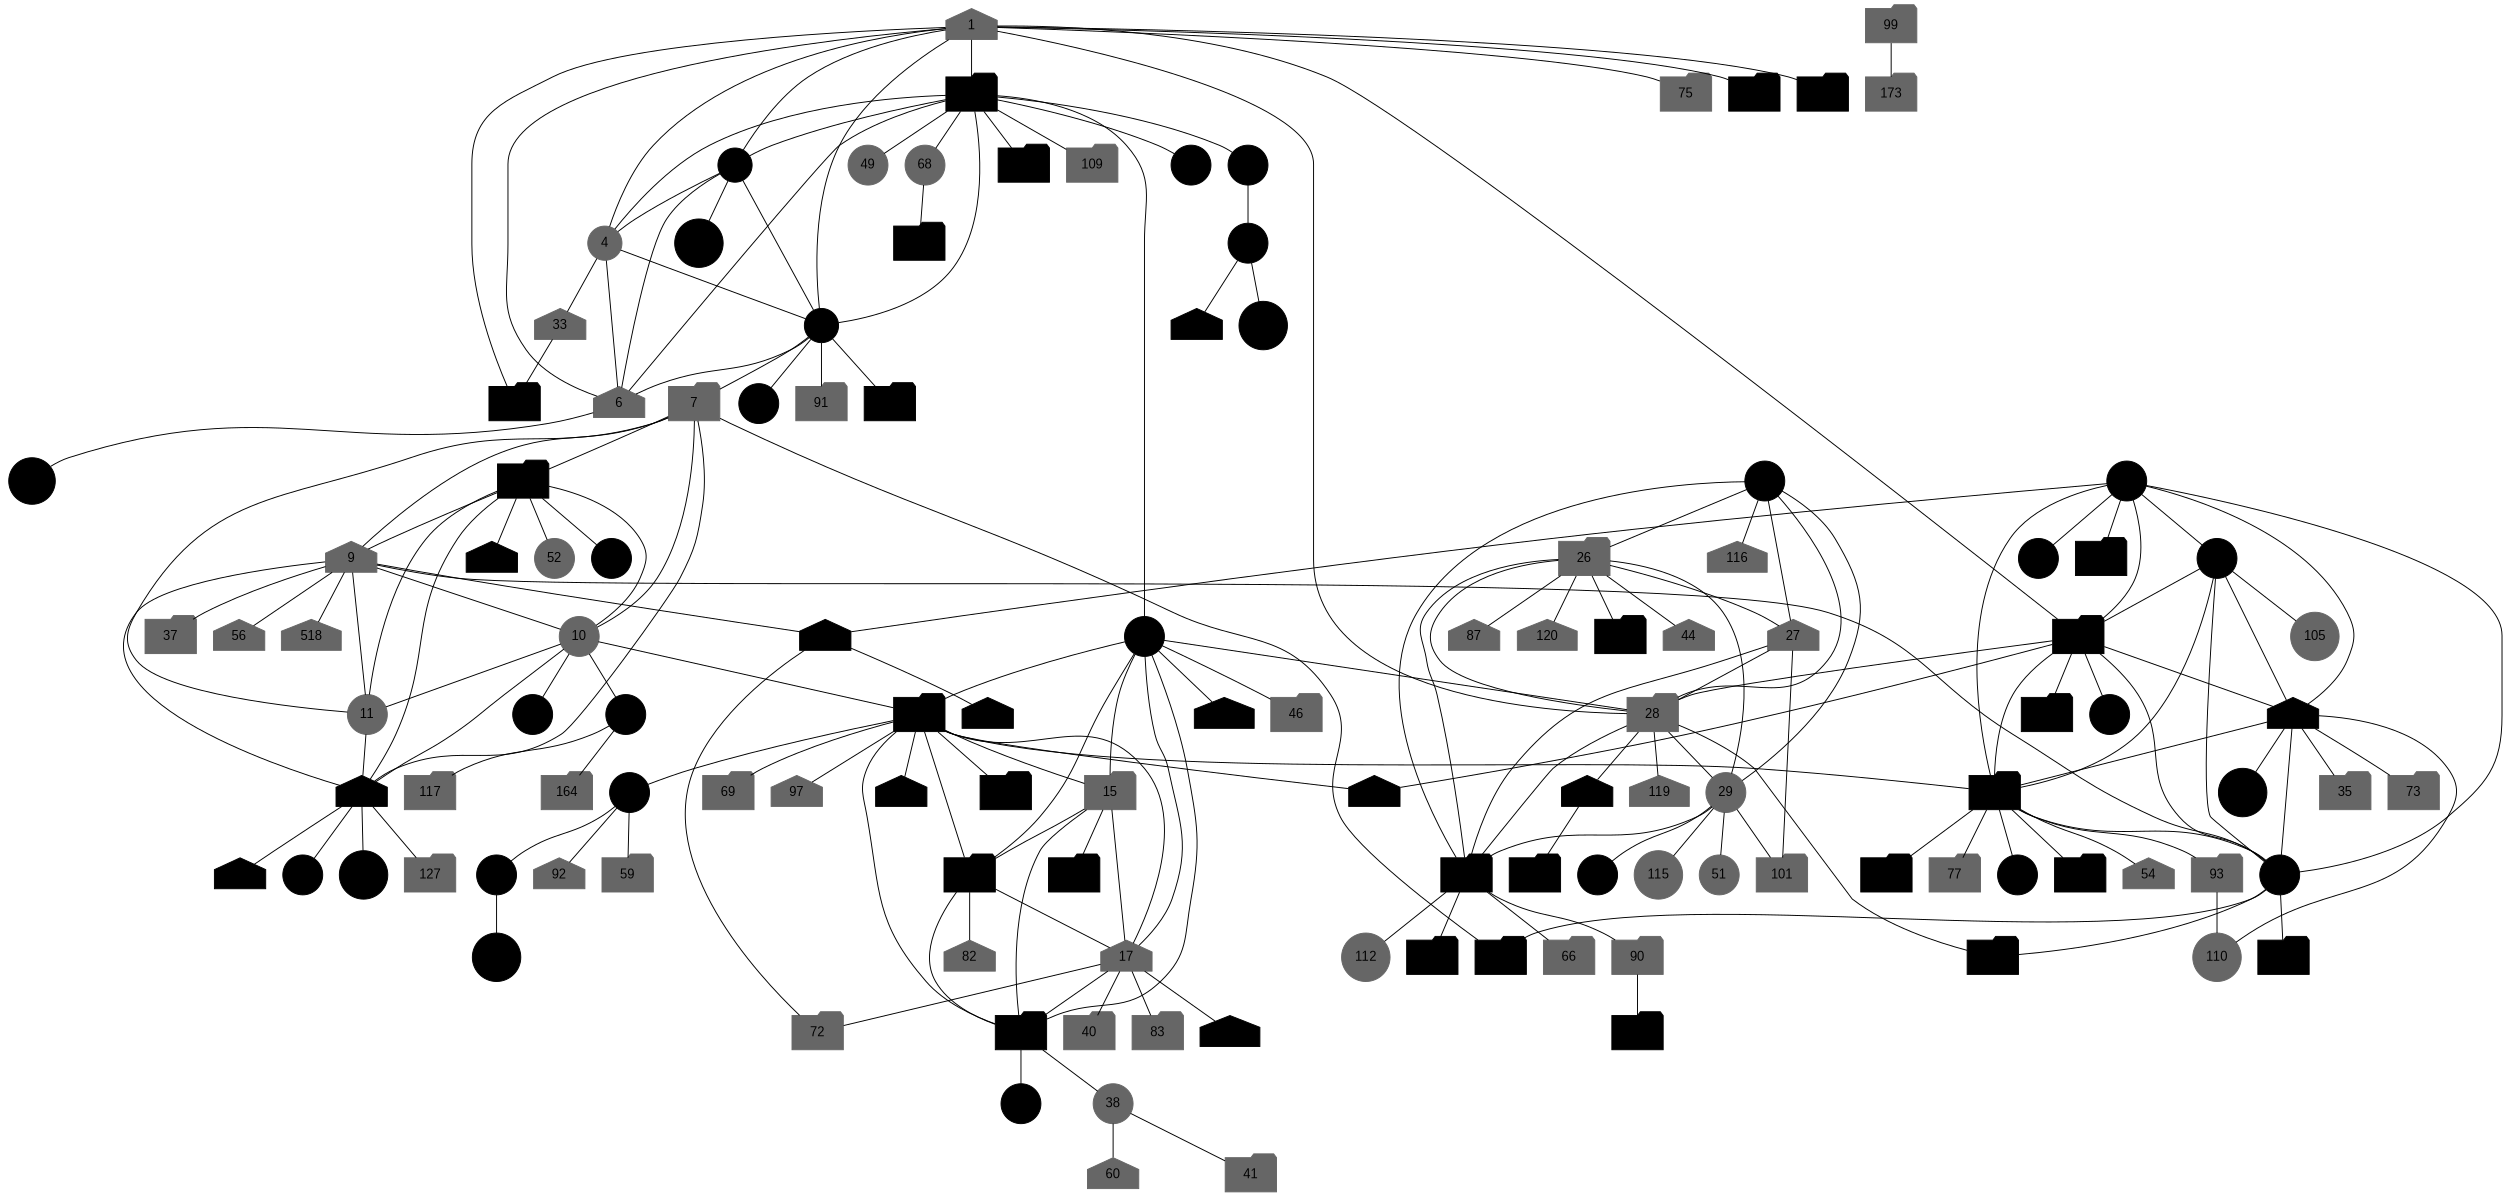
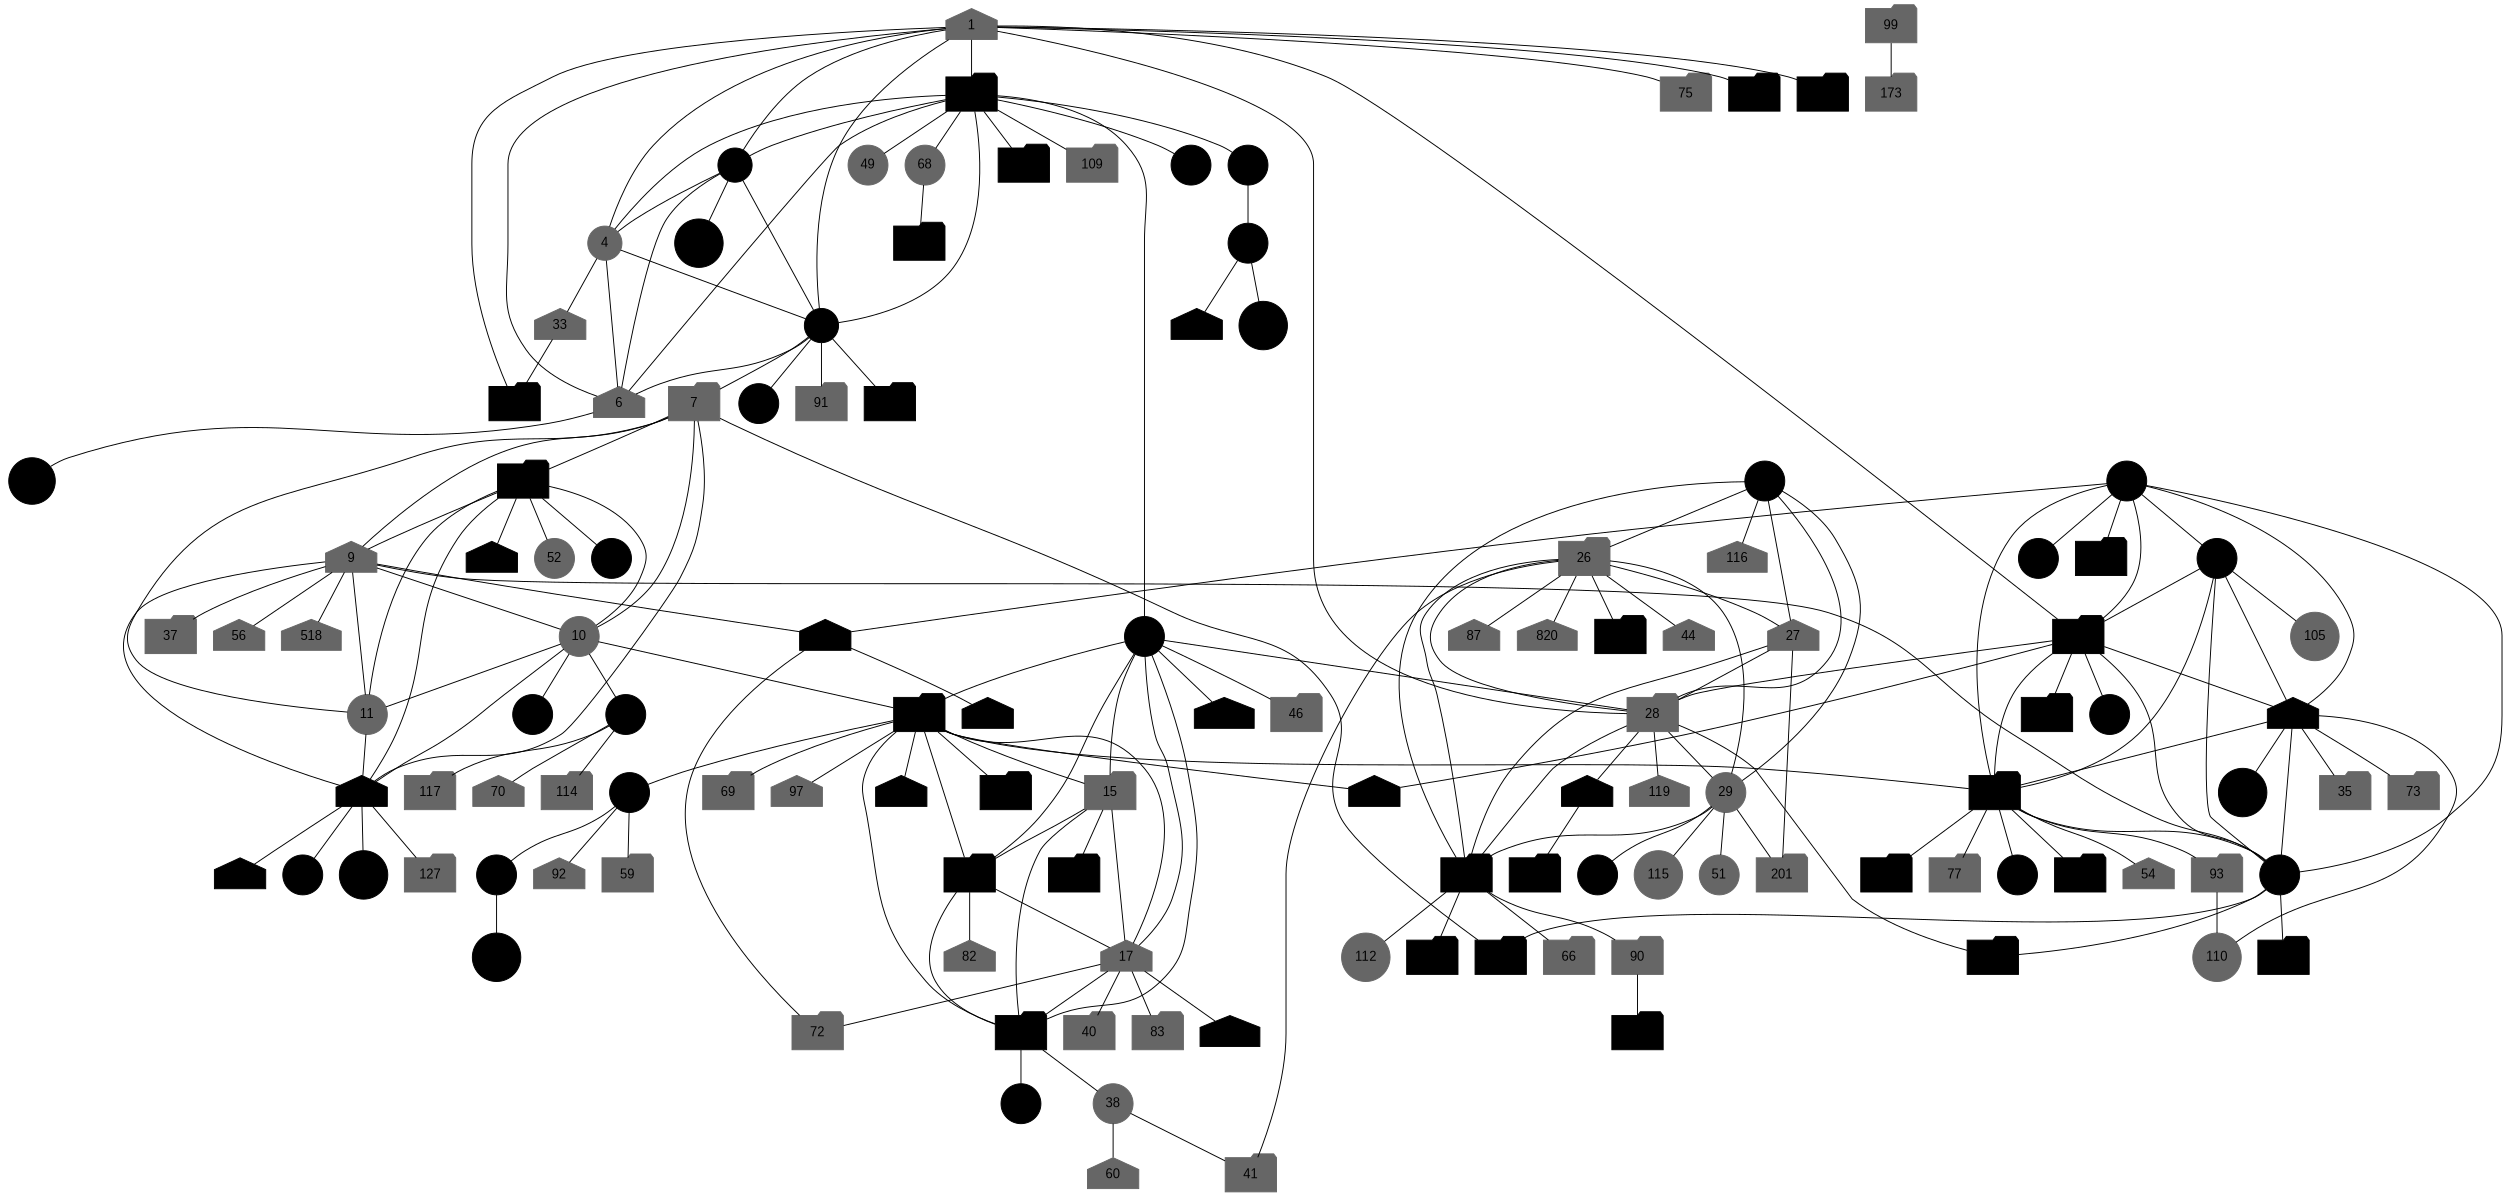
node "120": label "120" -> "820"
node "70": added
node "164": label "164" -> "114"
edge "26" -- "41": added
node "101": label "101" -> "201"
